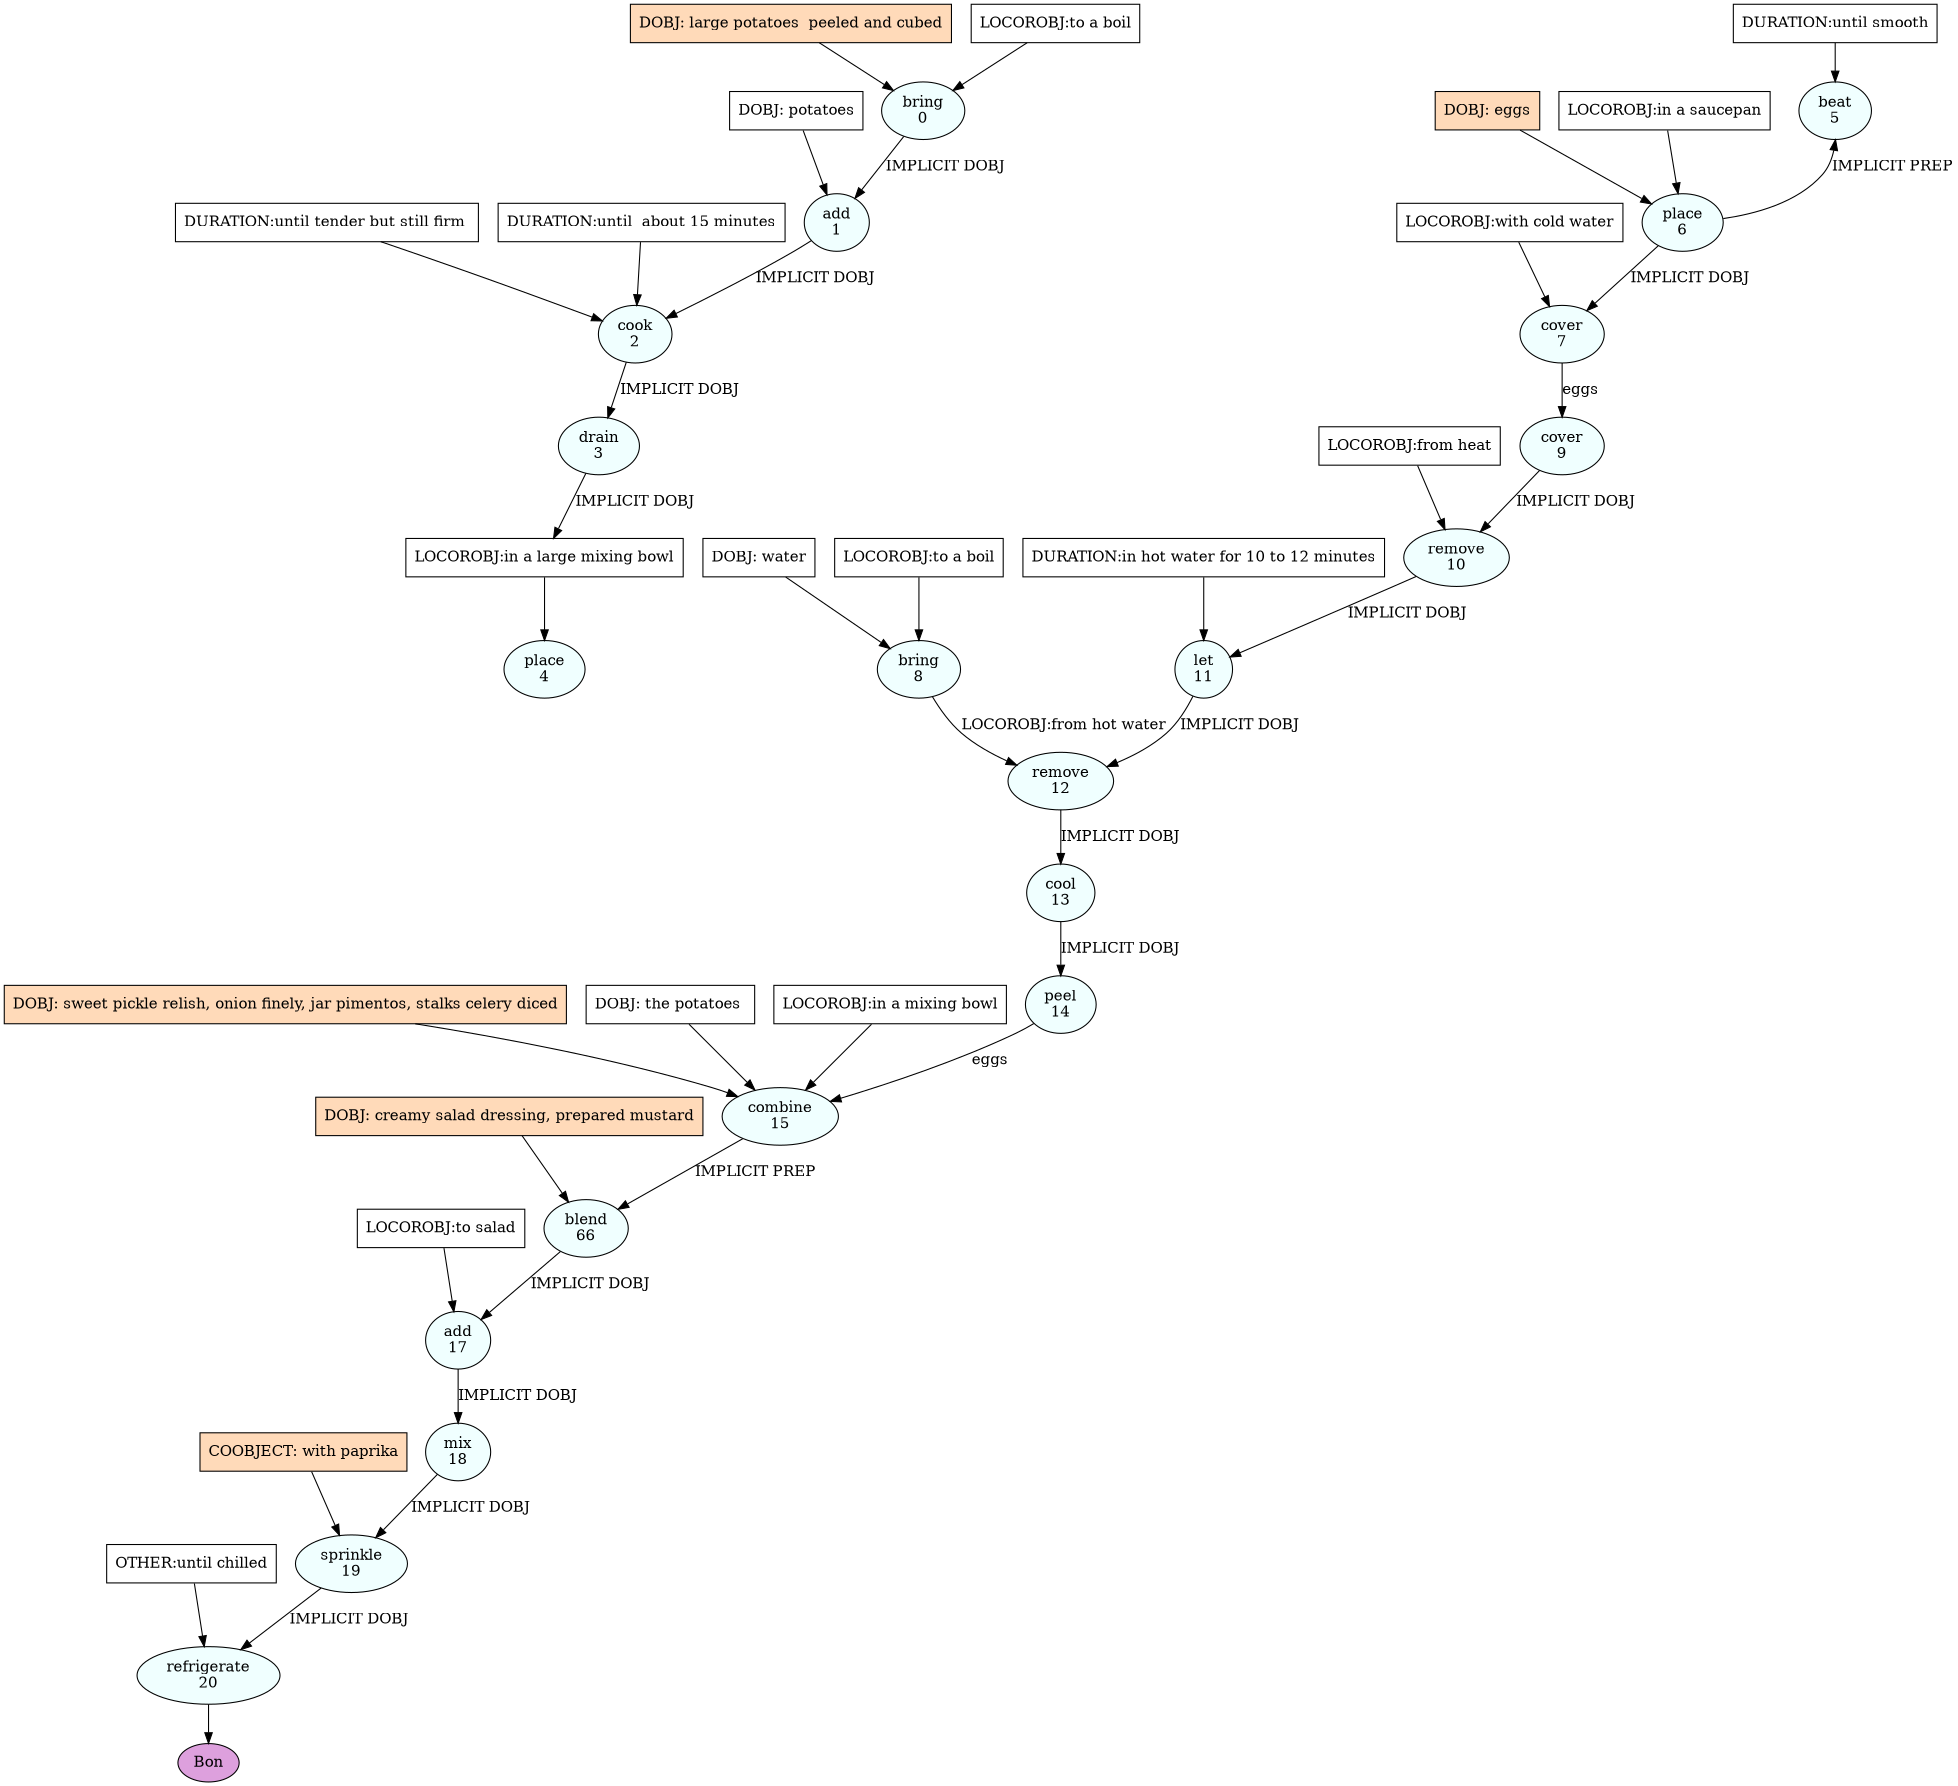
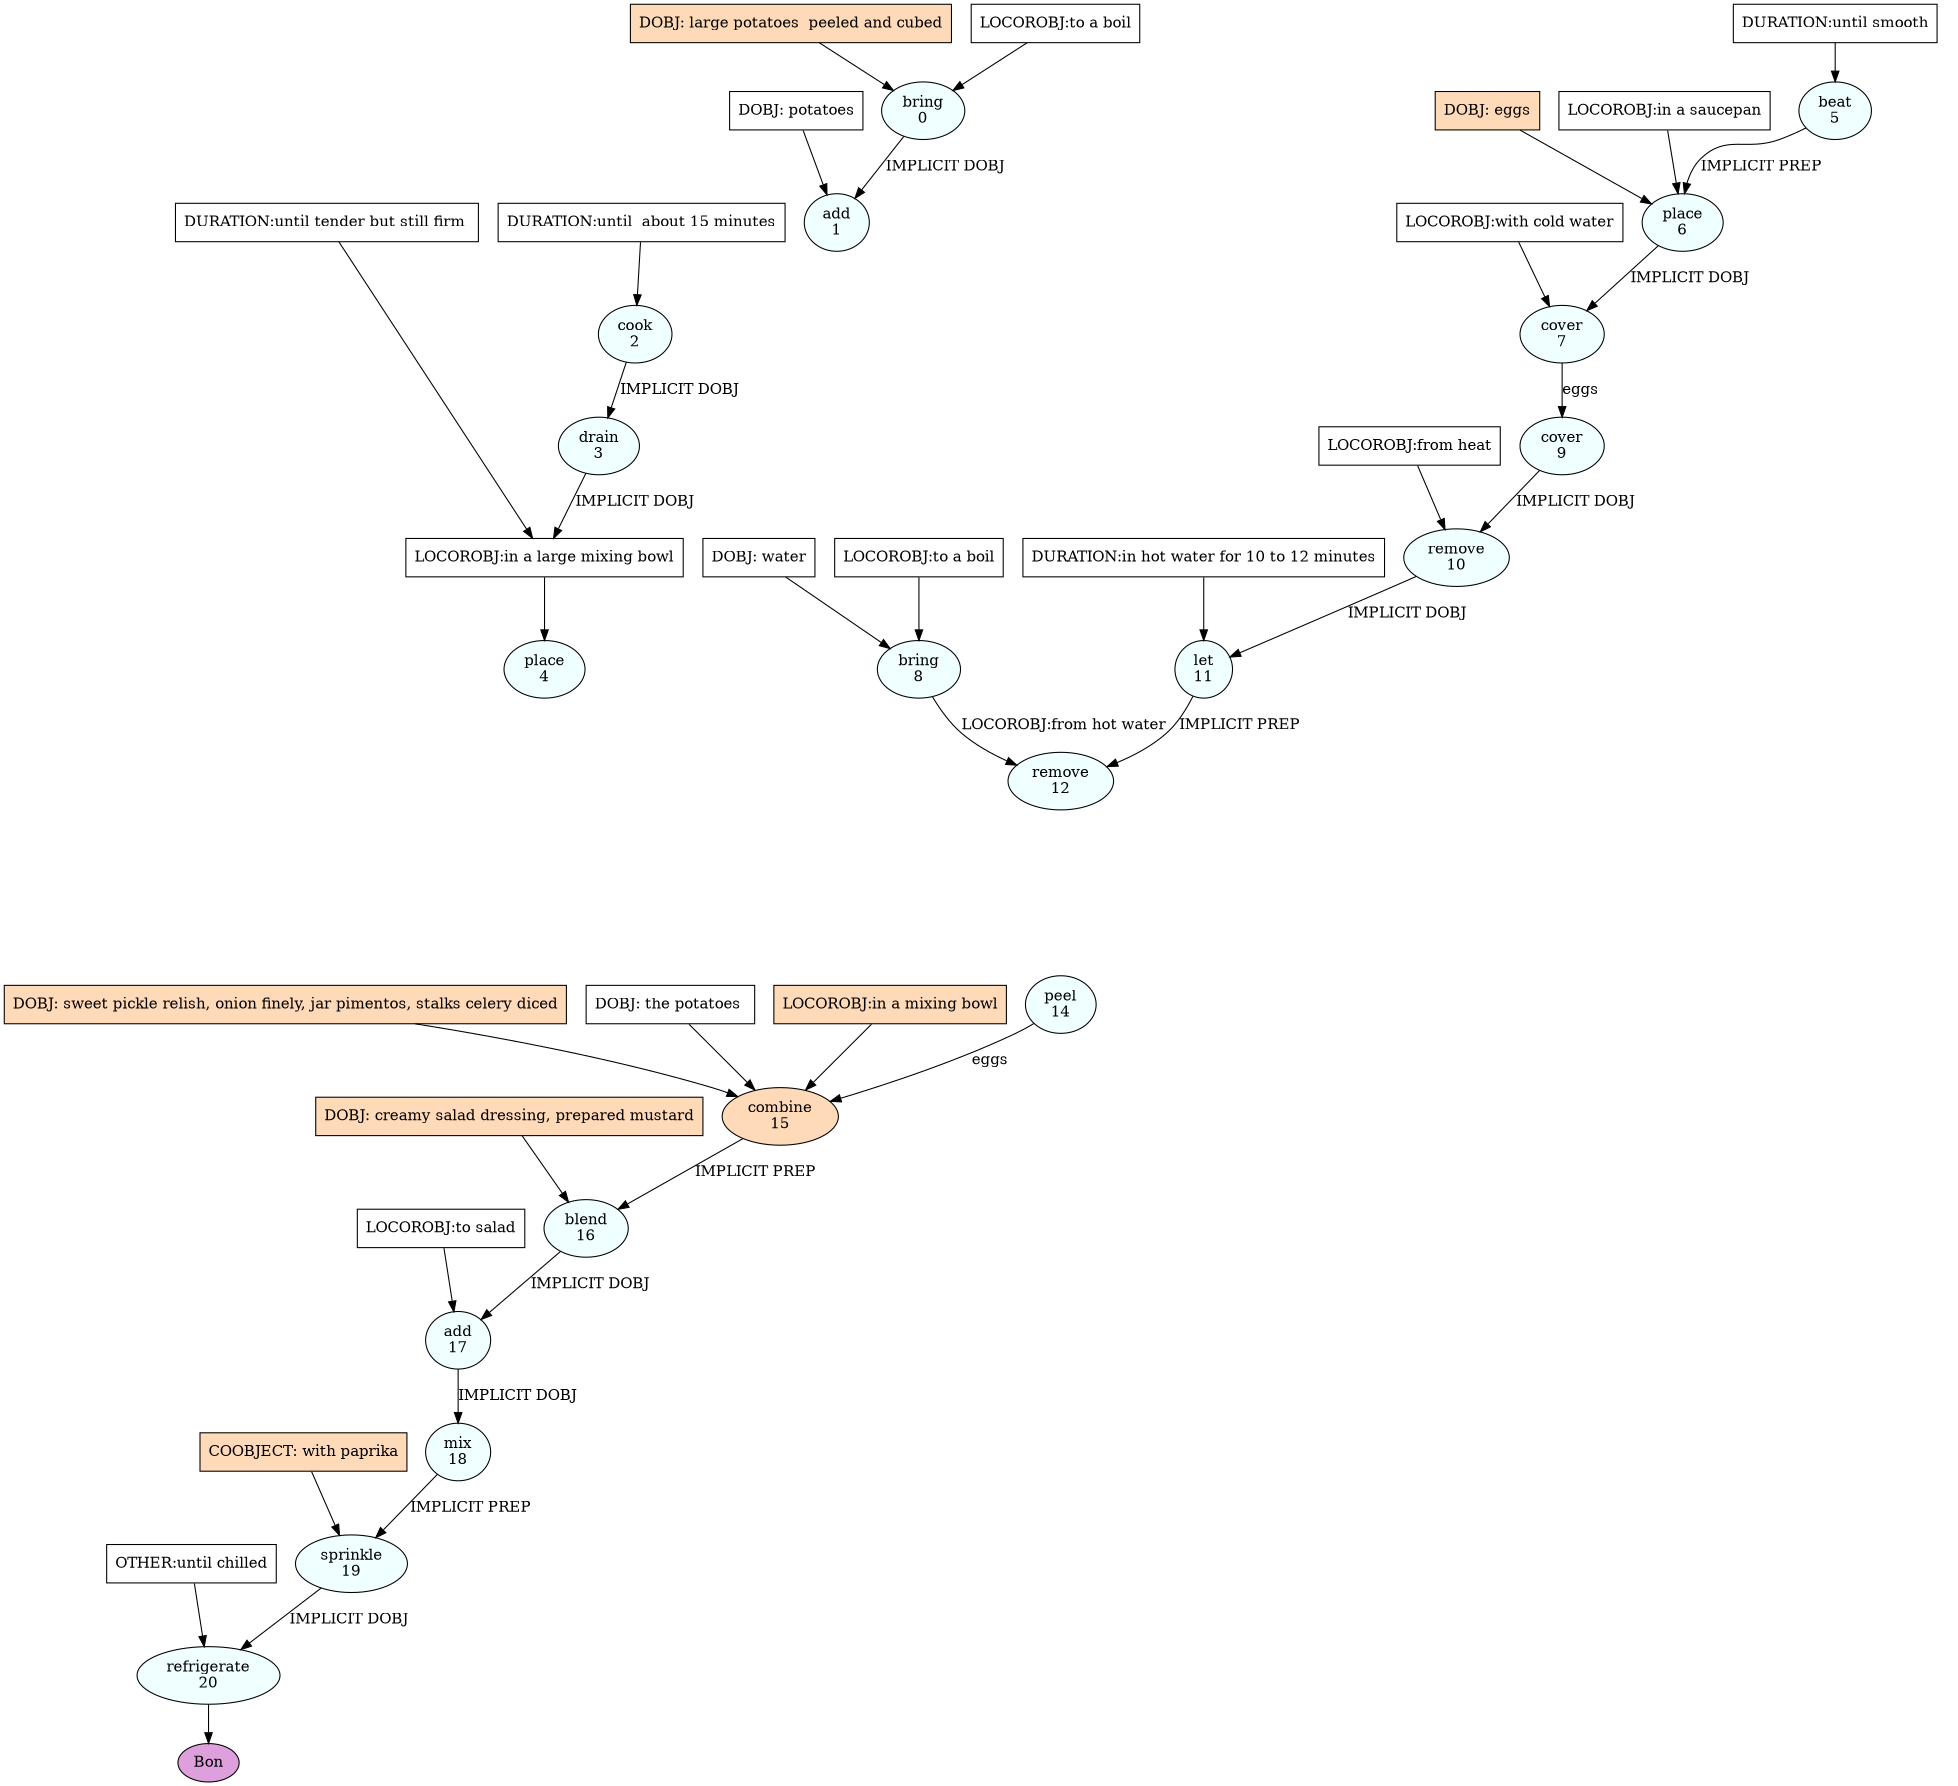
edge "place 6" -> "beat 5": reversed
edge "DURATION:until tender but still firm" -> "cook 2": now "DURATION:until tender but still firm" -> "LOCOROBJ:in a large mixing bowl"
edge "add 1" -> "cook 2": removed, label "IMPLICIT DOBJ"
edge "let 11" -> "remove 12": label "IMPLICIT DOBJ" -> "IMPLICIT PREP"
node "cool 13": removed
node "LOCOROBJ:in a mixing bowl": fillcolor white -> peachpuff
node "combine 15": fillcolor azure -> peachpuff
node "blend 66": label "blend 66" -> "blend 16"
edge "mix 18" -> "sprinkle 19": label "IMPLICIT DOBJ" -> "IMPLICIT PREP"
